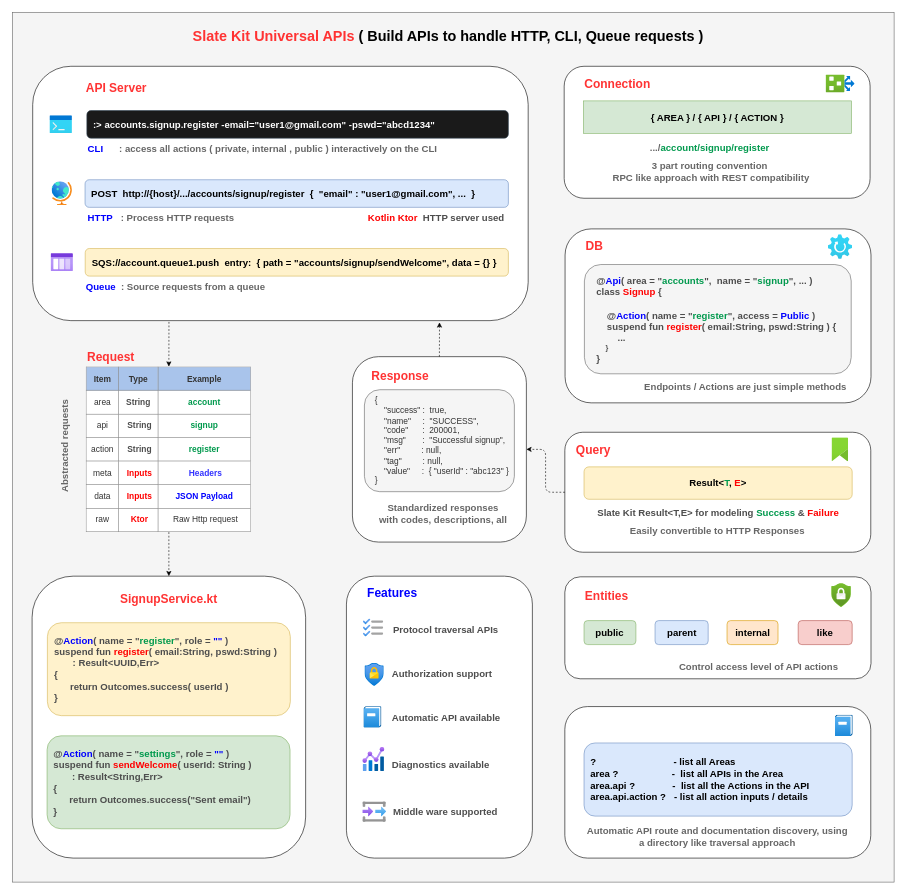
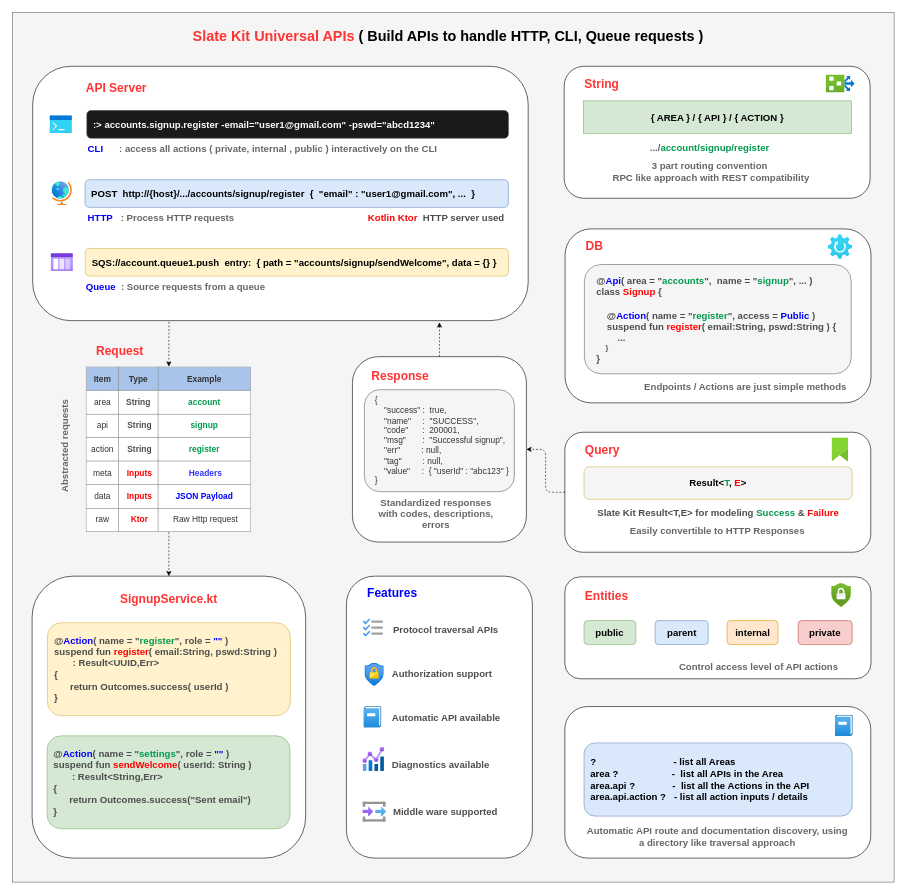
node "Connection": label "Connection" -> "String"
node "Request": moved (125, 356) -> (134, 350)
node "Query": moved (612, 450) -> (621, 450)
node "Result<T, E>": fillcolor #fff2cc -> #f5f5f5
node "Standardized responses with codes, descriptions, all": label "Standardized responses with codes, descriptions, all" -> "Standardized responses with codes, descriptions, errors"
node "like": label "like" -> "private"
